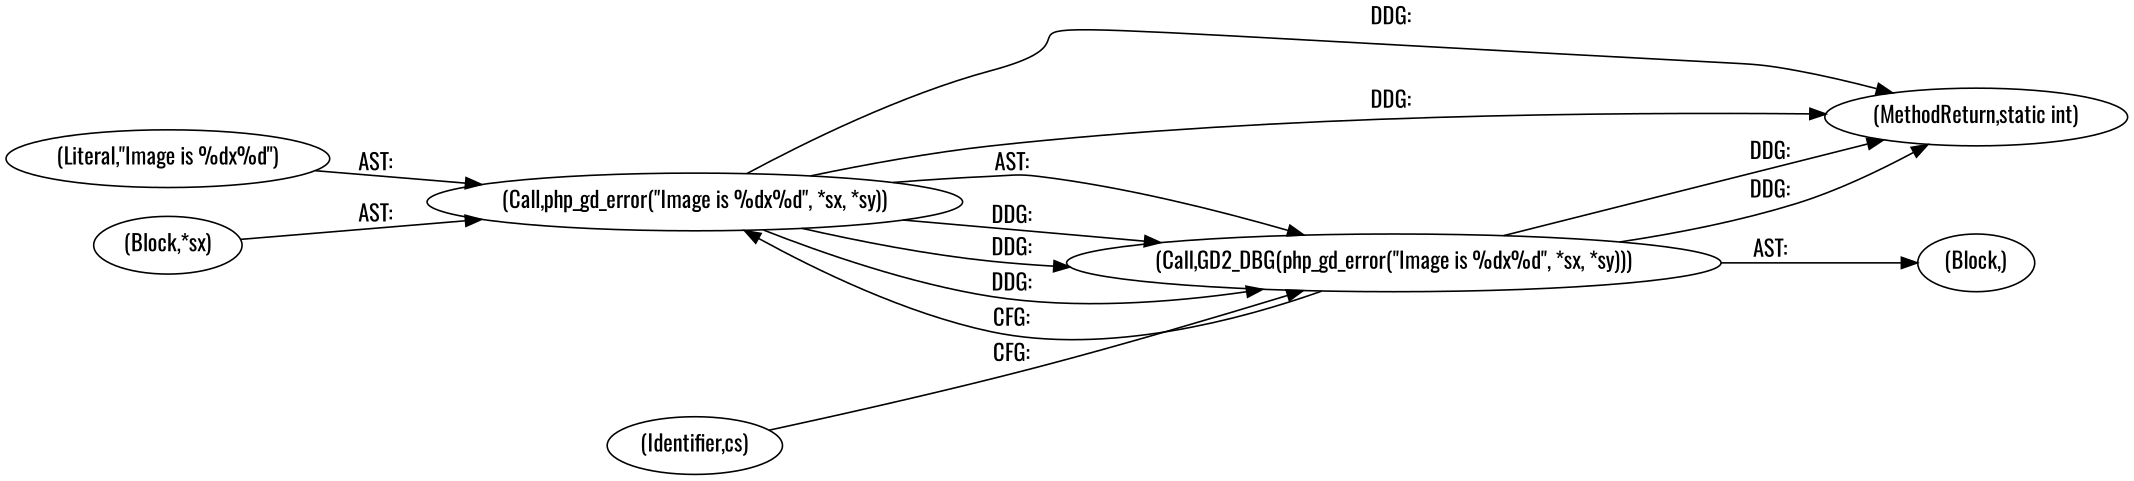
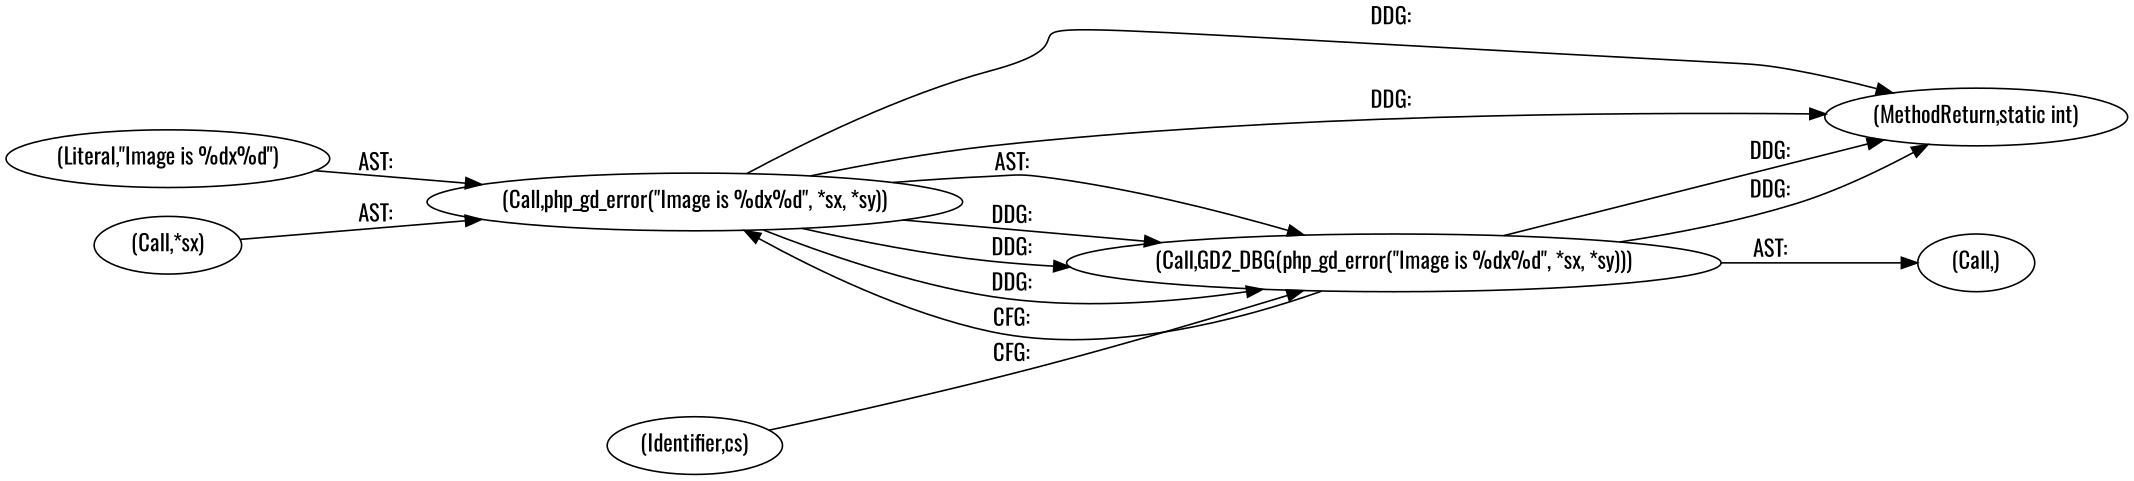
node "(Block,*sx)": label "(Block,*sx)" -> "(Call,*sx)"
node "(Block,)": label "(Block,)" -> "(Call,)"
